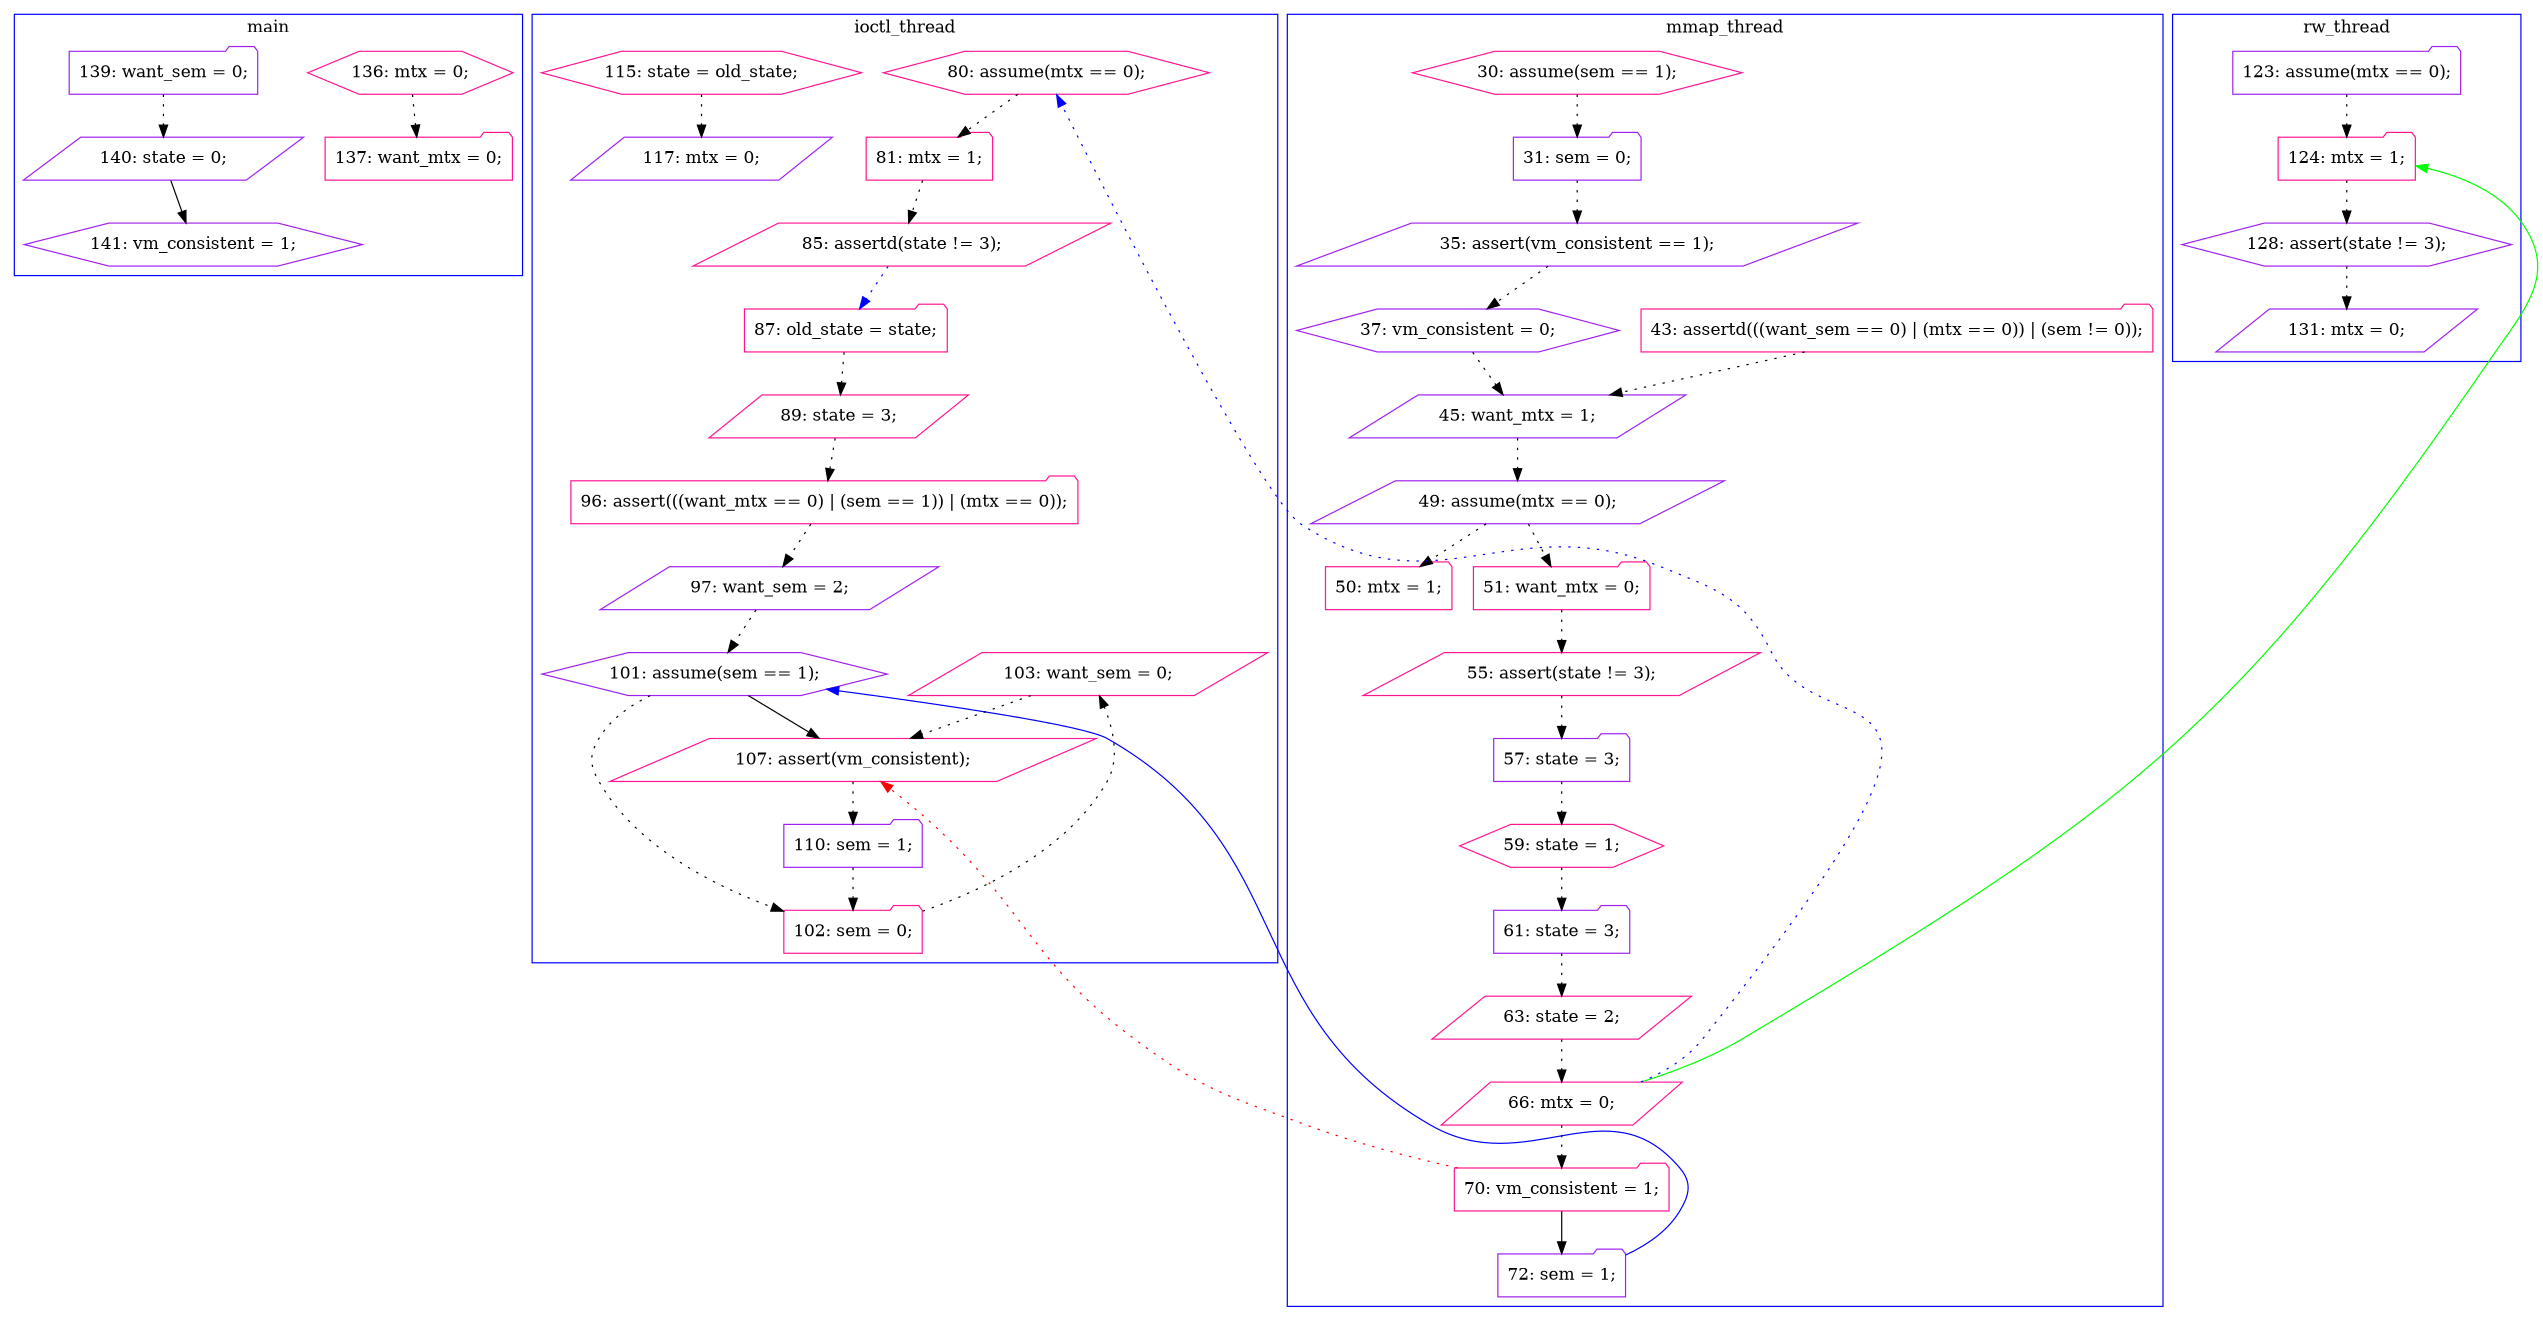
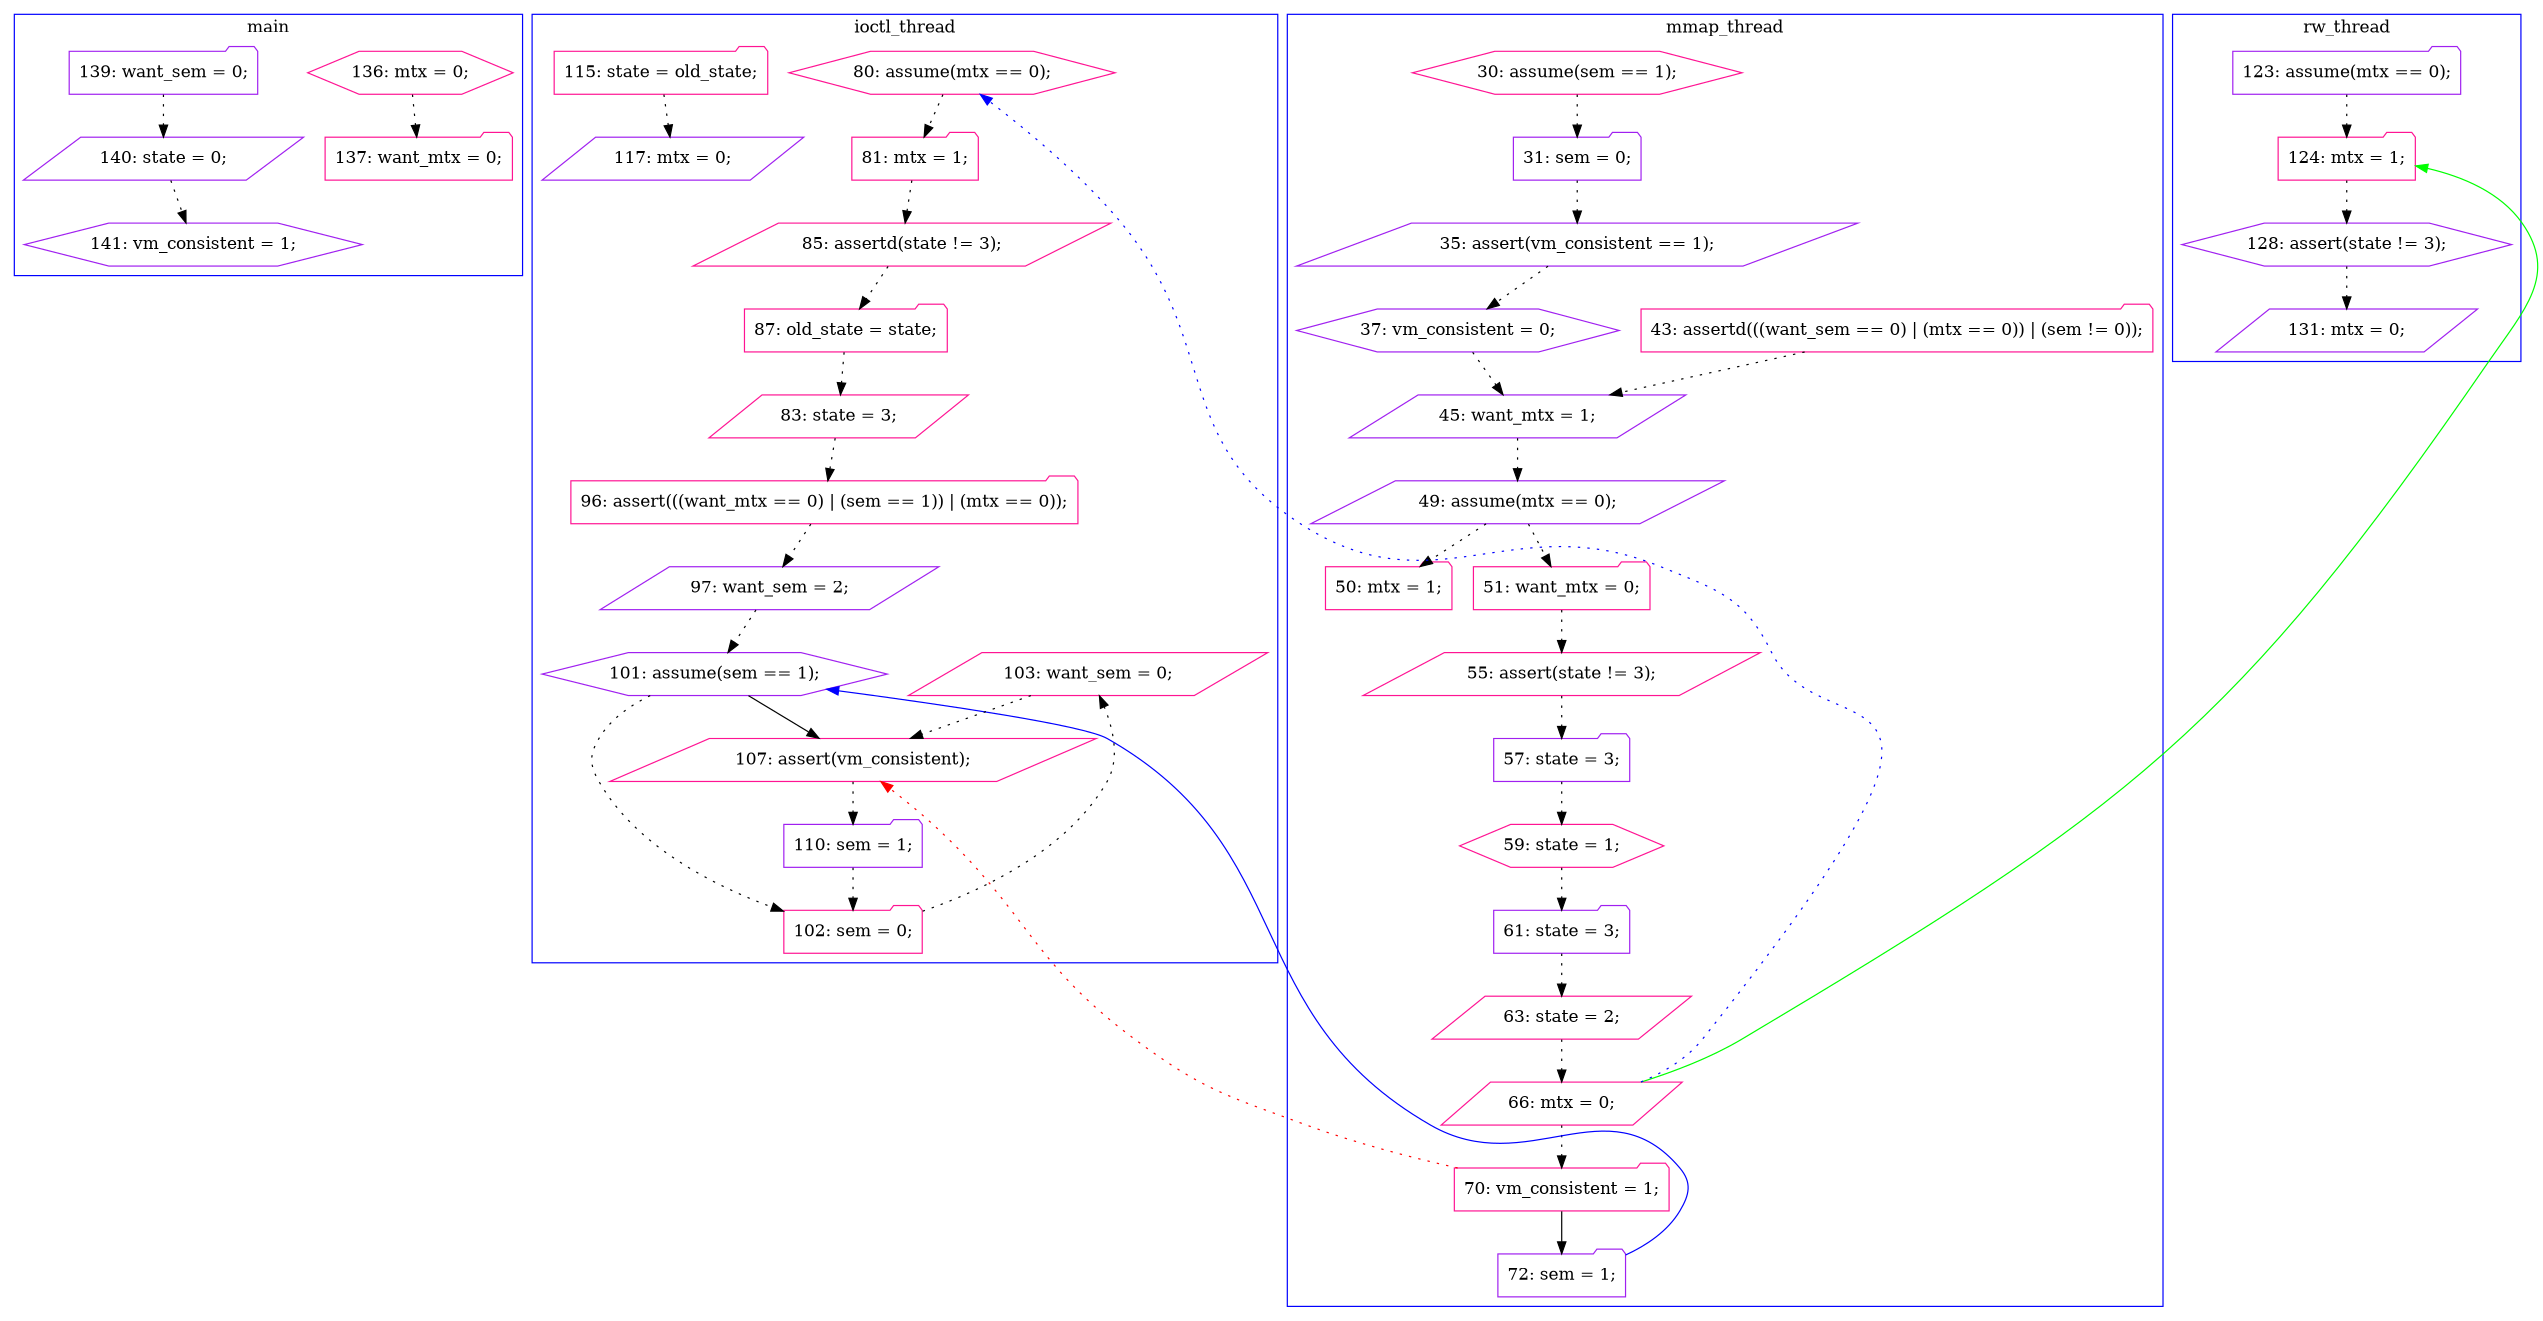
node "115: state = old_state;": shape hexagon -> folder
edge "140: state = 0;" -> "141: vm_consistent = 1;": style solid -> dotted
edge "85: assertd(state != 3);" -> "87: old_state = state;": color Blue -> black
node "89: state = 3;": label "89: state = 3;" -> "83: state = 3;"
